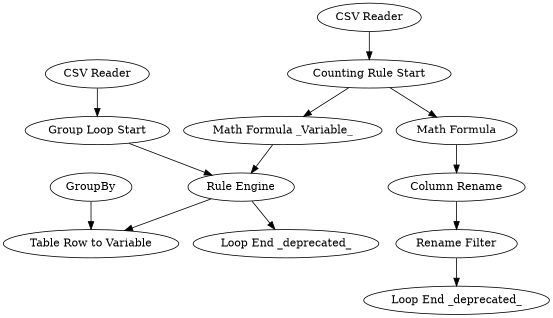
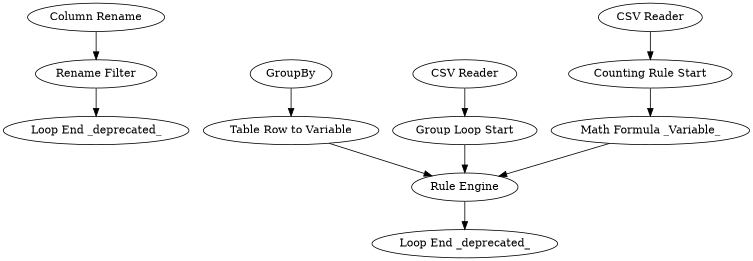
node "Math Formula": removed
edge "Rule Engine" -> "Table Row to Variable": reversed
